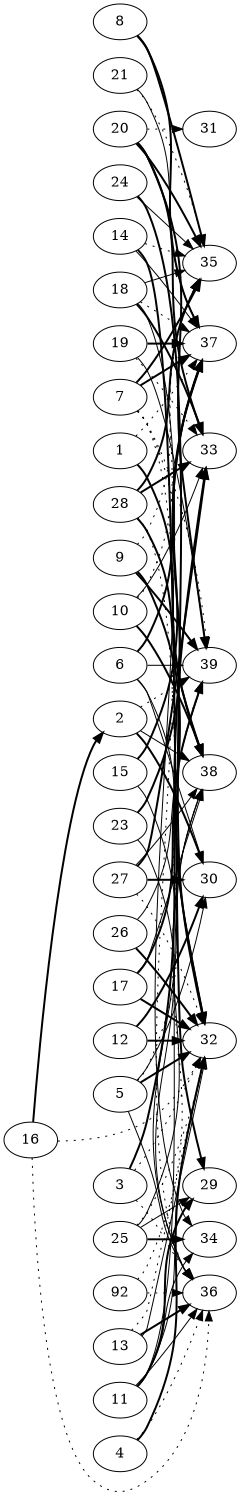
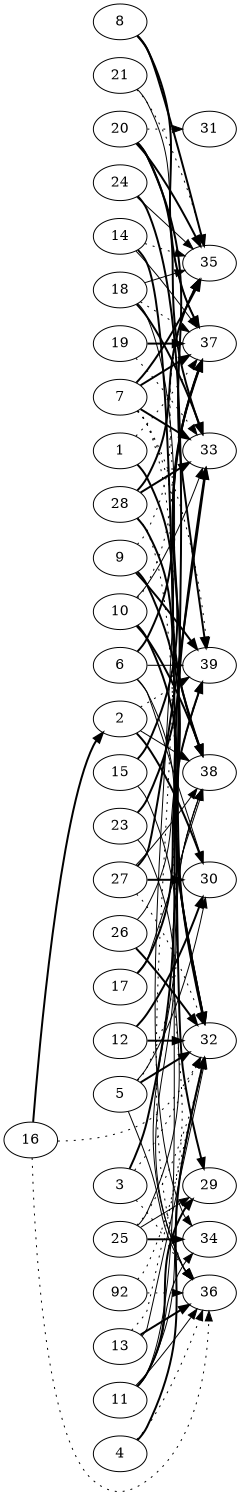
edge "7" -> "33": added
edge "19" -> "39": removed
edge "17" -> "32": now "10" -> "32"
